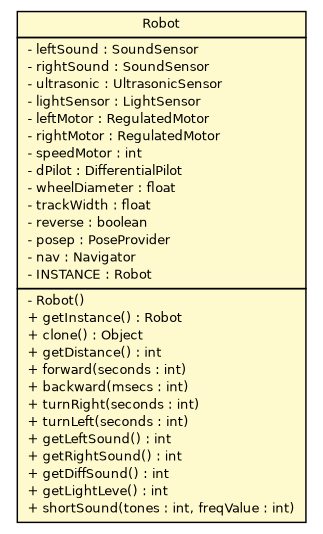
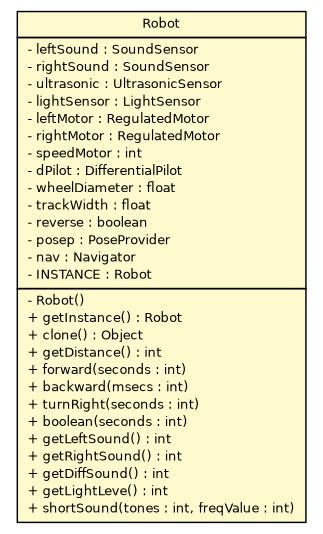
node "Robot": text "+ turnLeft(seconds : int)" -> "+ boolean(seconds : int)"
